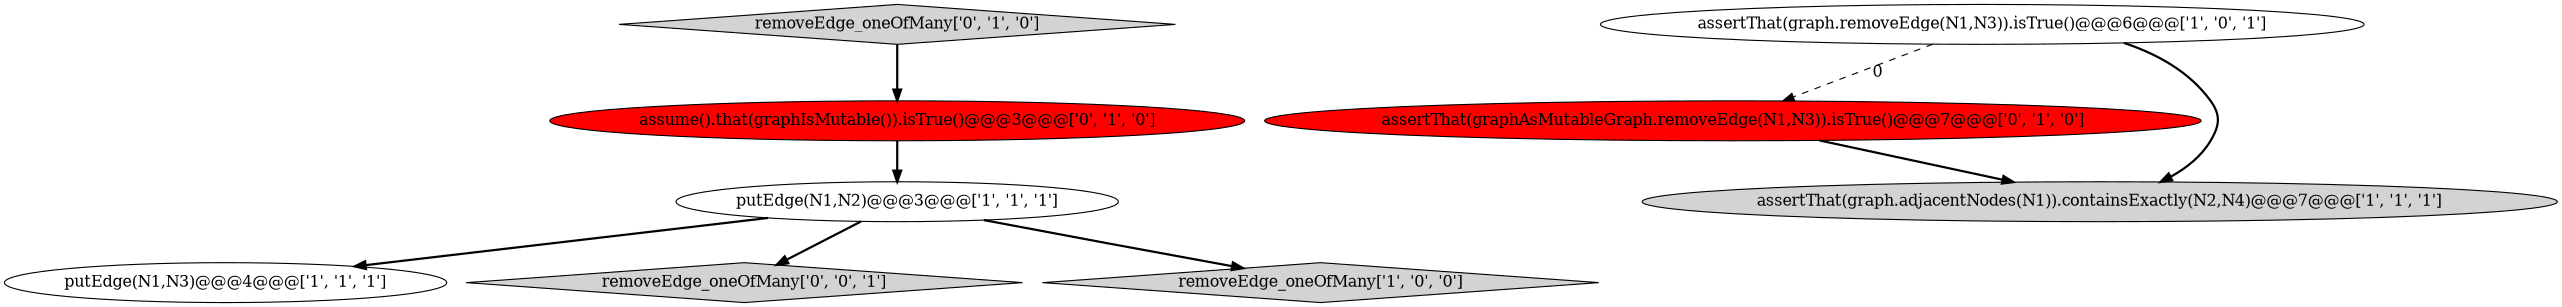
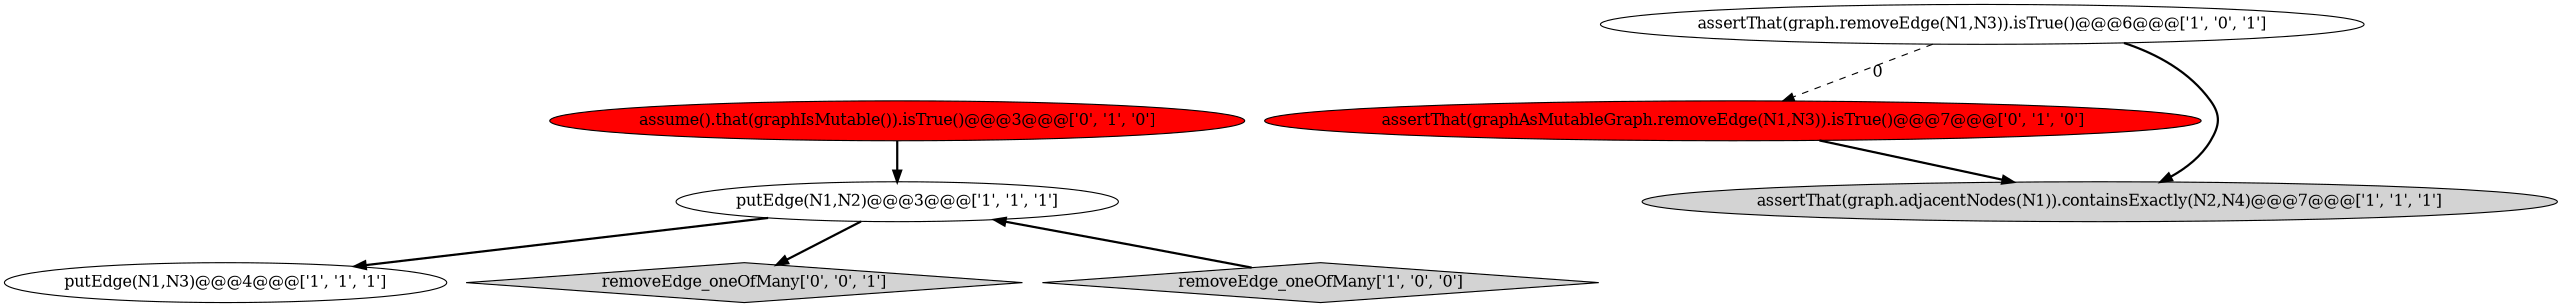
node "removeEdge_oneOfMany['0', '1', '0']": removed
edge "putEdge(N1,N2)@@@3@@@['1', '1', '1']" -> "removeEdge_oneOfMany['1', '0', '0']": reversed
